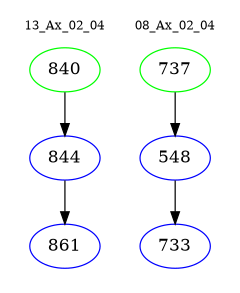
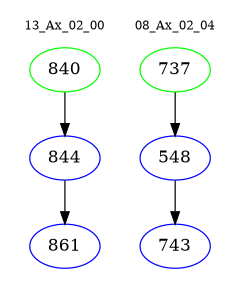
cluster "13_Ax_02_04": label "13_Ax_02_04" -> "13_Ax_02_00"
node "733": label "733" -> "743"
